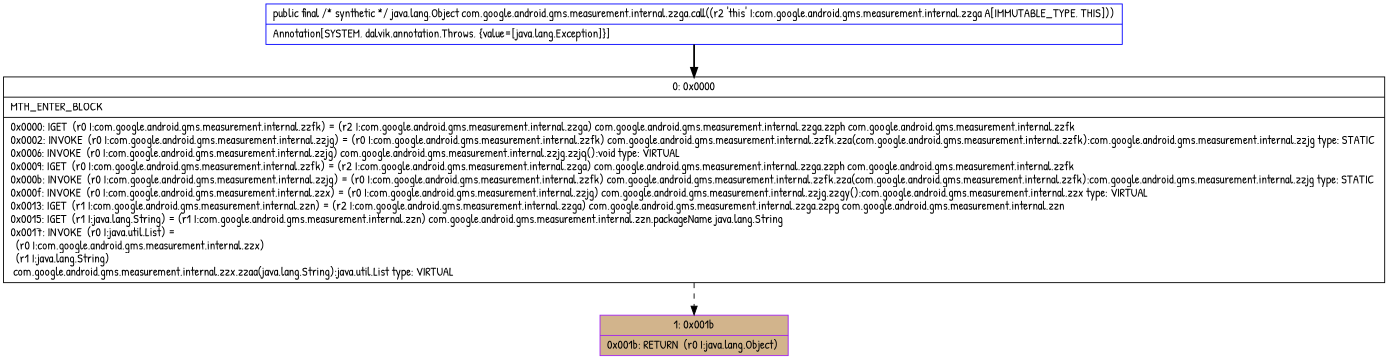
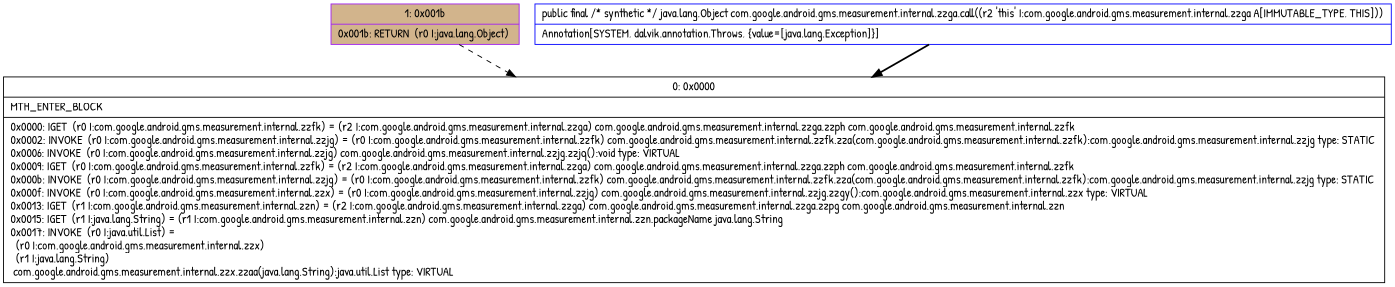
edge "0: 0x0000" -> "1: 0x001b": reversed
